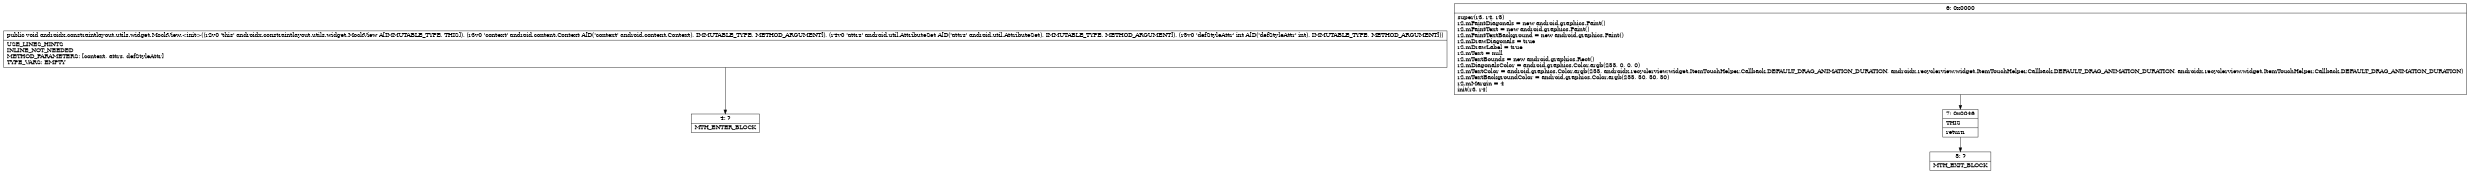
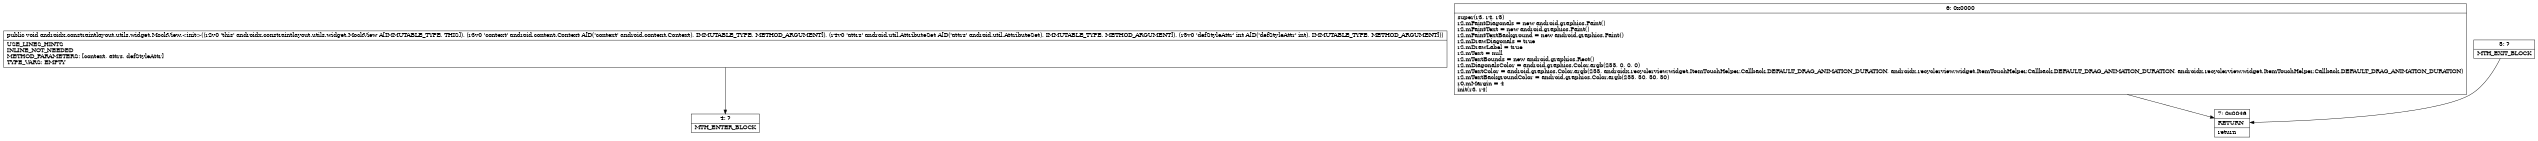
node "6: 0x0000": text "r2.mMargin = 4" -> "r0.mMargin = 4"
node "7: 0x0046": text "THIS" -> "RETURN"
edge "7: 0x0046" -> "5: ?": reversed
